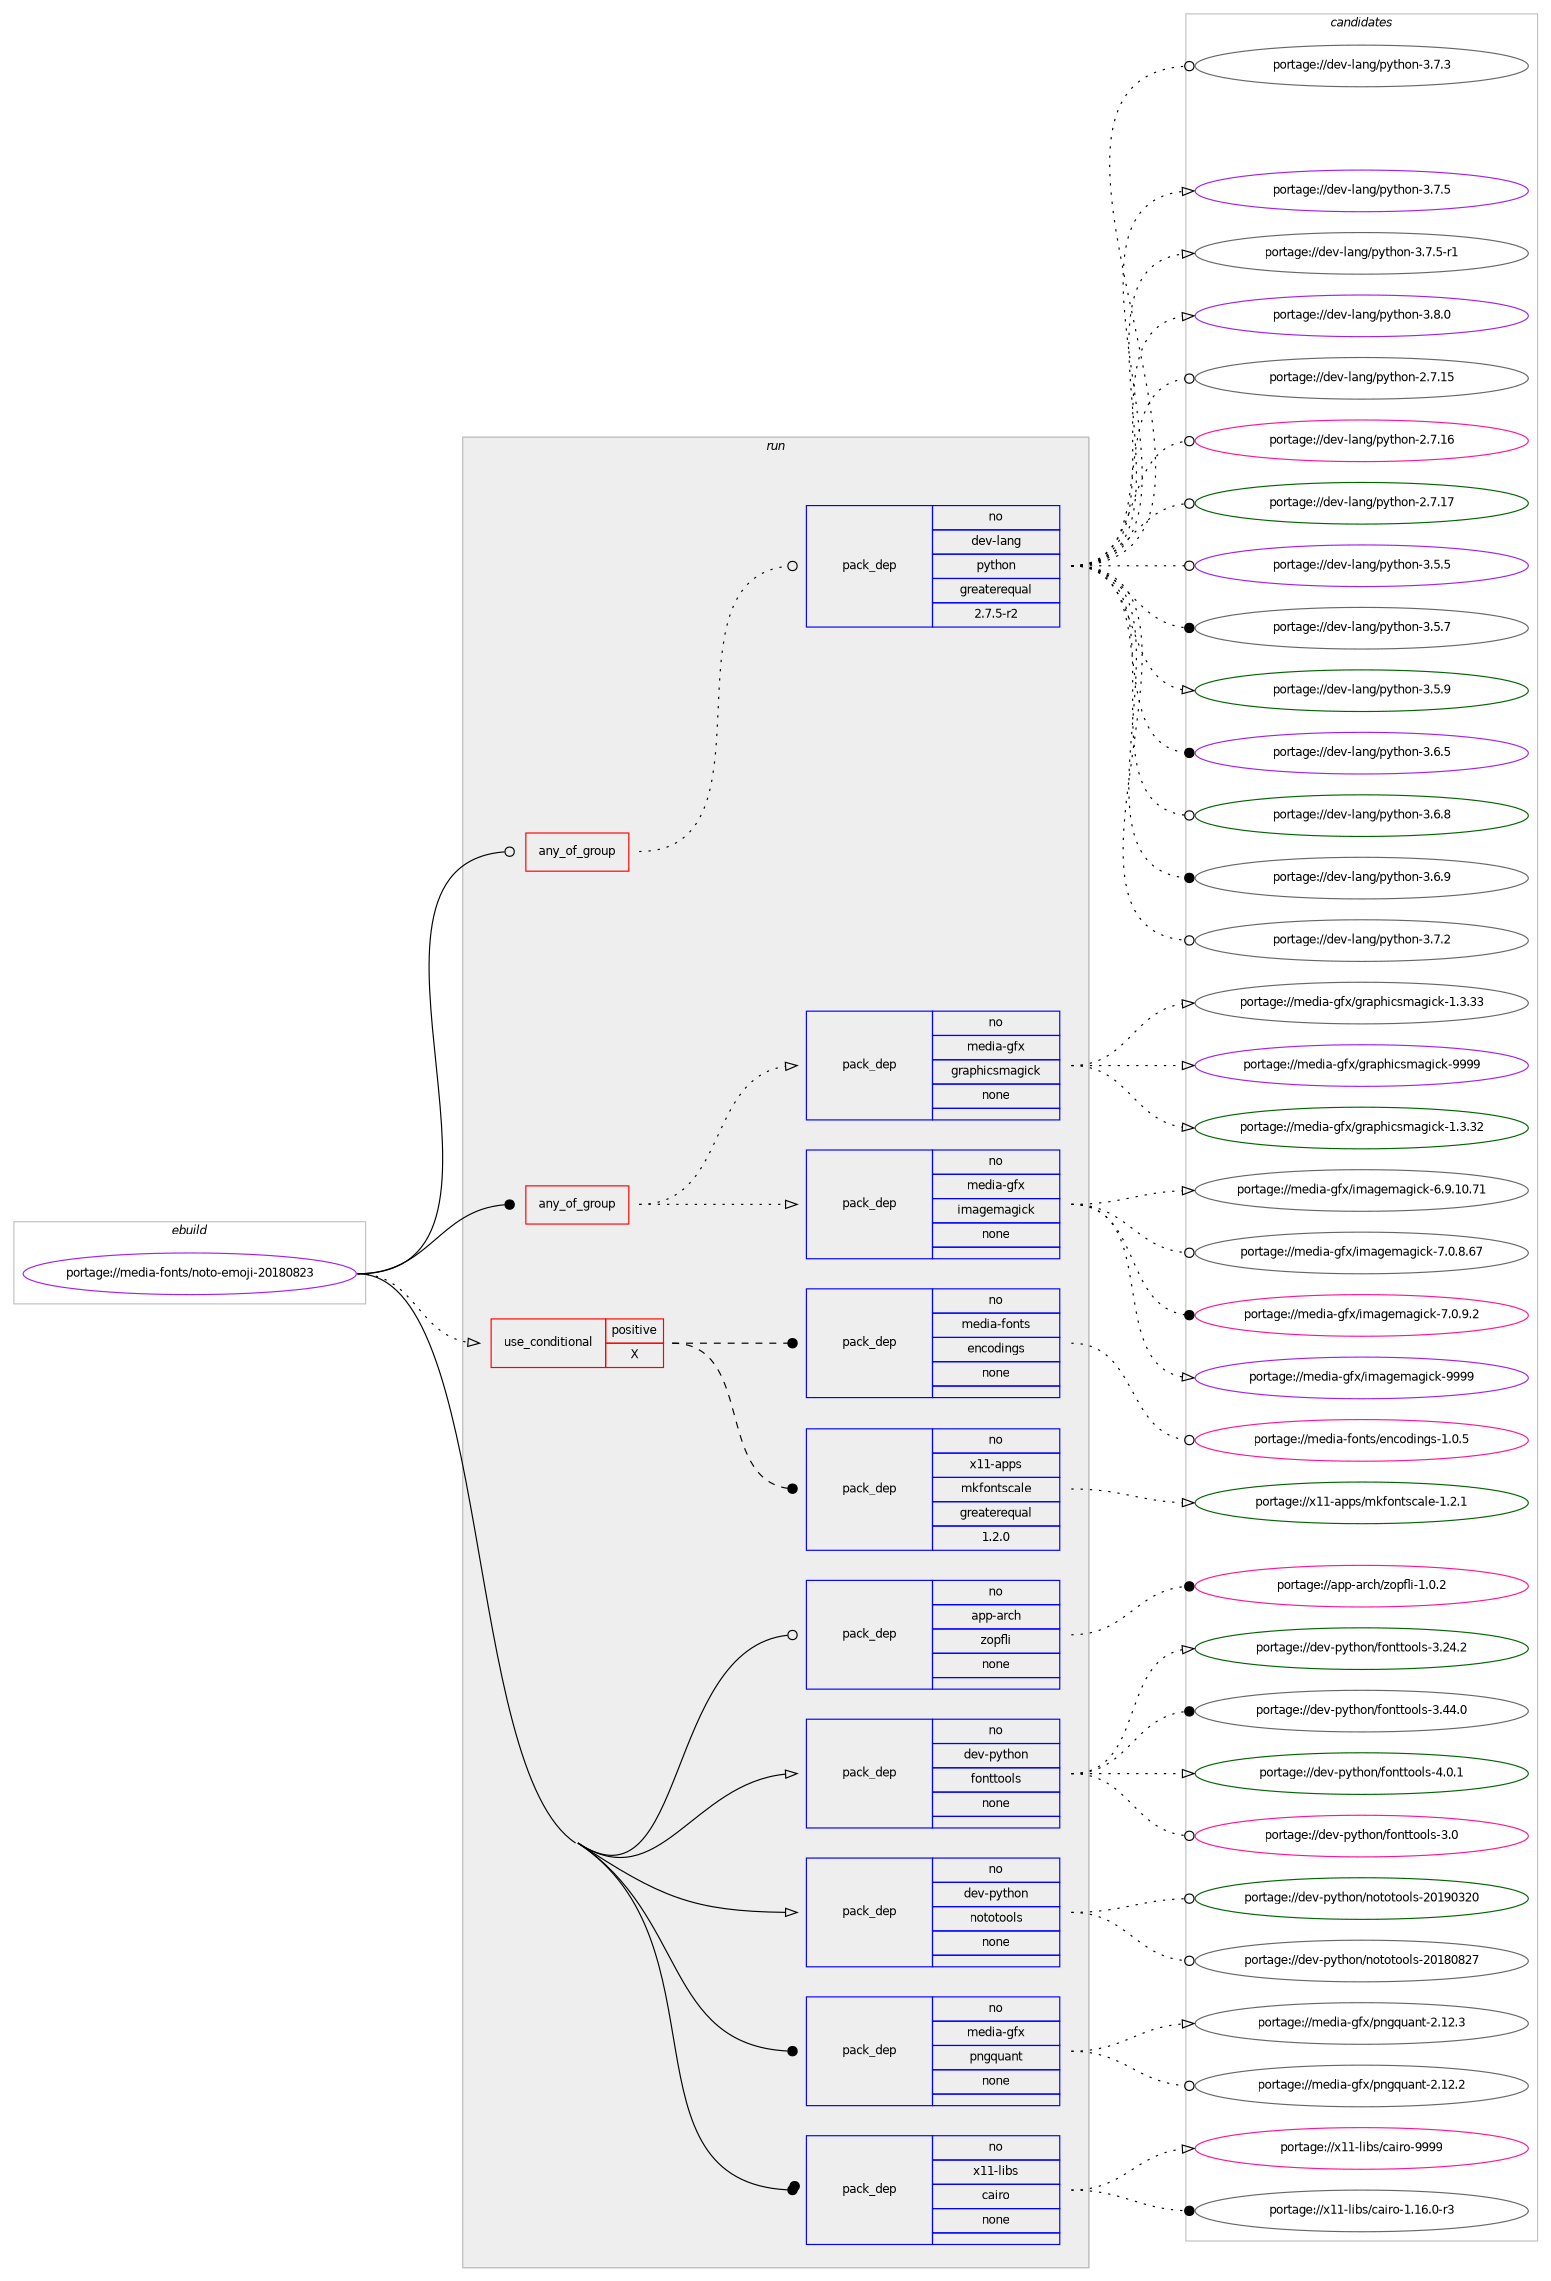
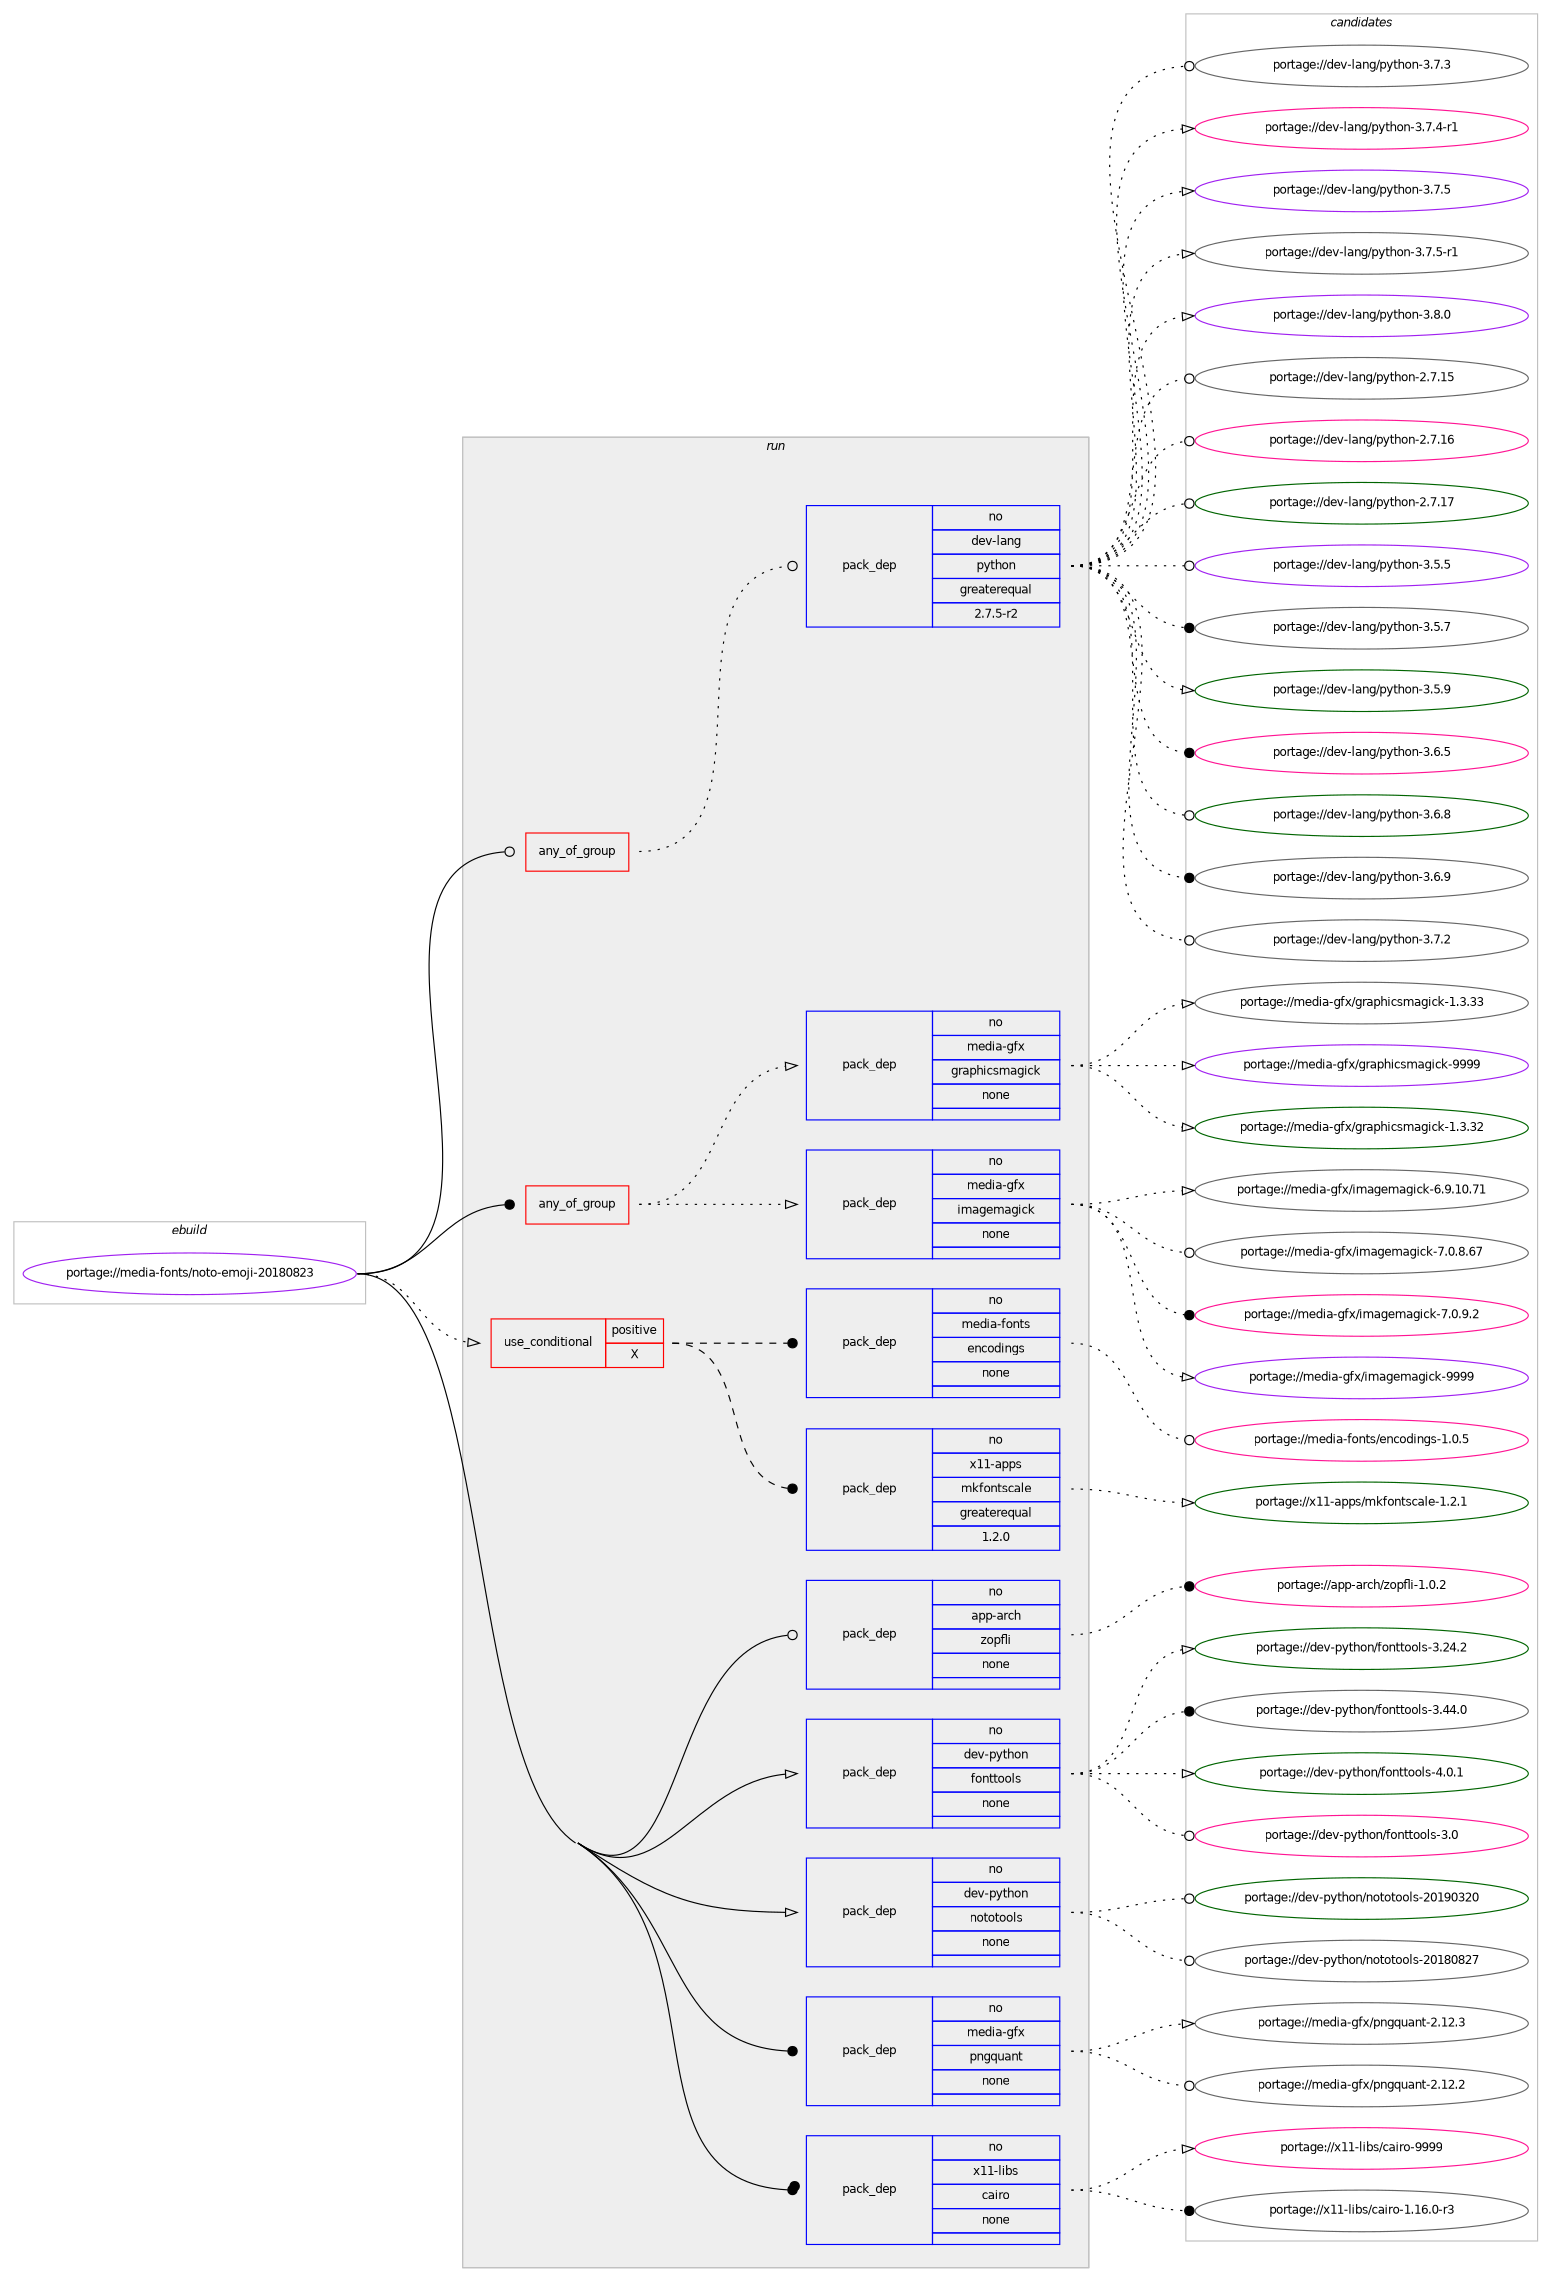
node "portage://dev-lang/python-3.7.4-r1": added
node "portage://dev-lang/python-3.6.5": color purple -> deeppink
